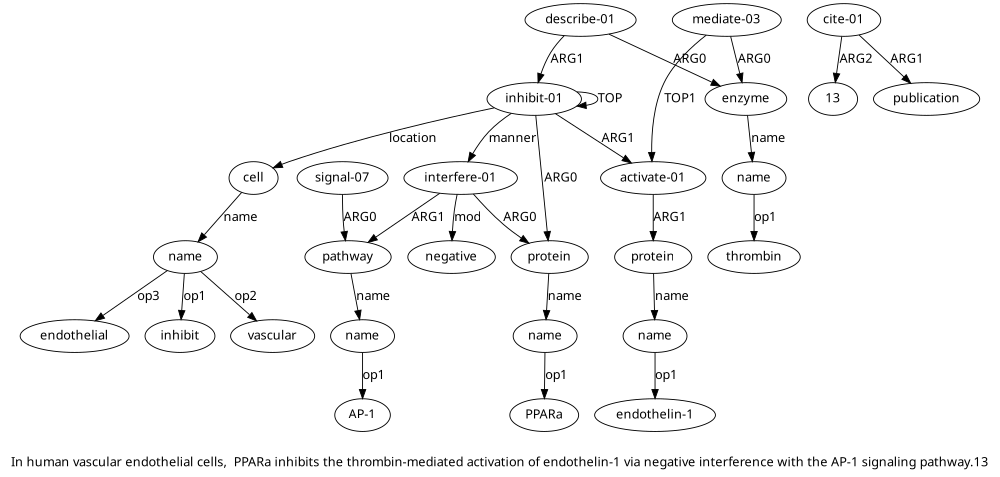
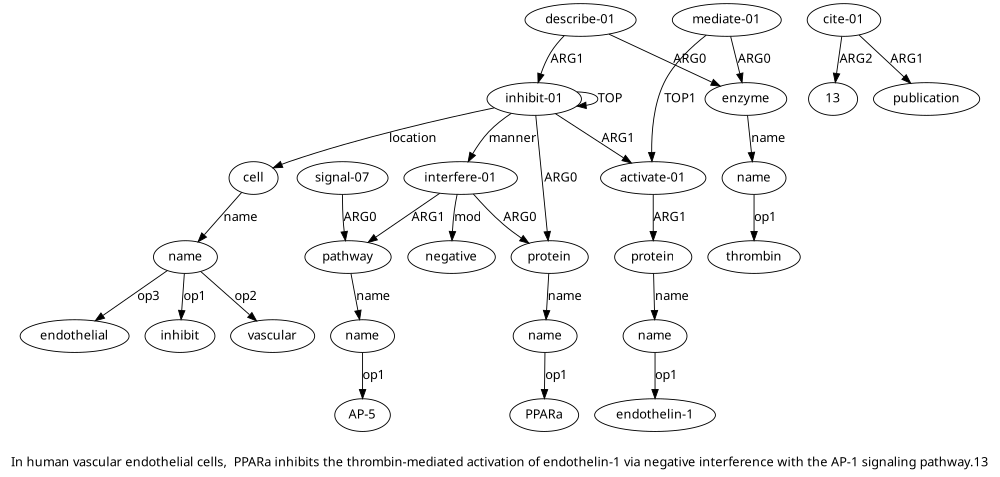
node "mediate-03": label "mediate-03" -> "mediate-01"
node "AP-1": label "AP-1" -> "AP-5"
